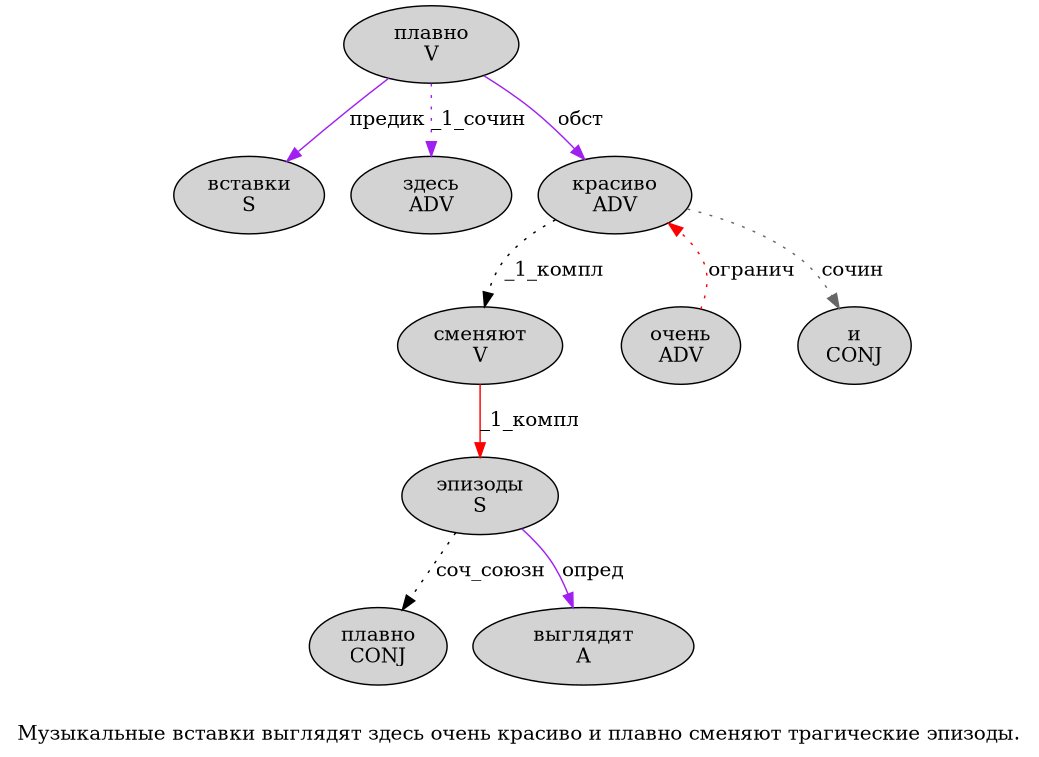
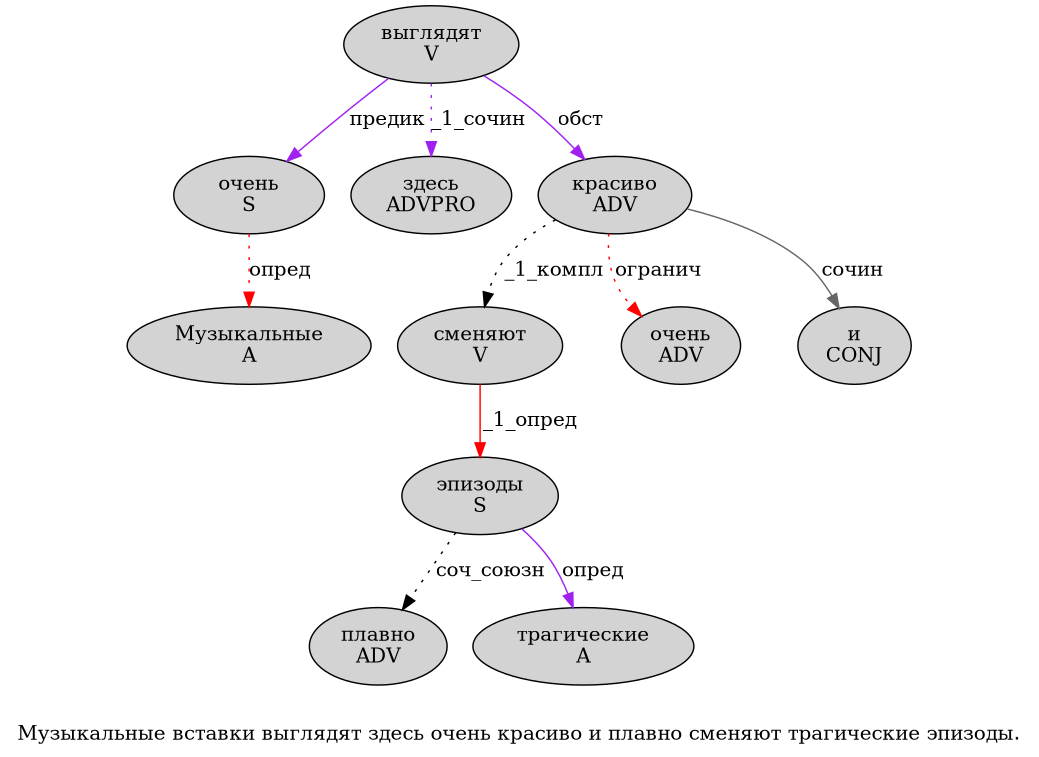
node "плавно V": label "плавно V" -> "выглядят V"
node "вставки S": label "вставки S" -> "очень S"
node "здесь ADV": label "здесь ADV" -> "здесь ADVPRO"
edge "красиво ADV" -> "и CONJ": style dotted -> solid
edge "очень ADV" -> "красиво ADV": reversed
node "Музыкальные A": added
edge "сменяют V" -> "эпизоды S": label "_1_компл" -> "_1_опред"
node "плавно CONJ": label "плавно CONJ" -> "плавно ADV"
node "выглядят A": label "выглядят A" -> "трагические A"
